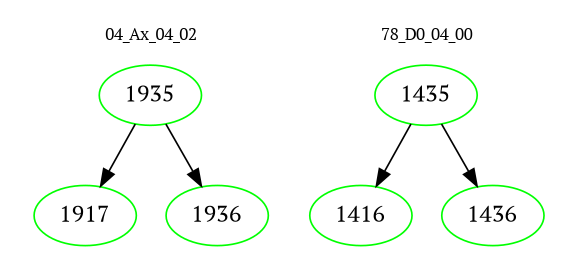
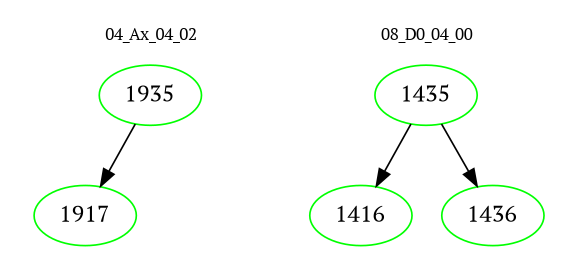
cluster "78_D0_04_00": label "78_D0_04_00" -> "08_D0_04_00"
node "1936": removed
